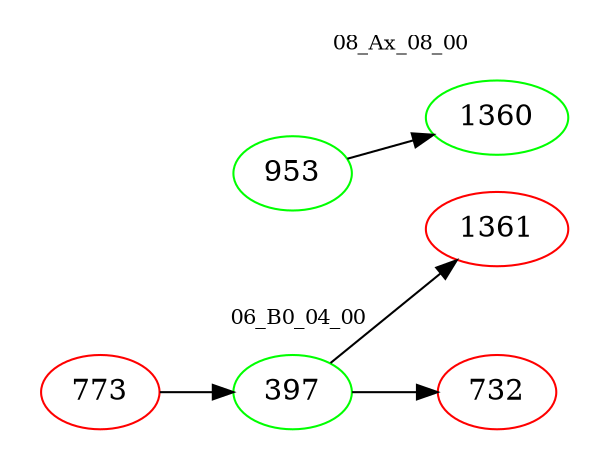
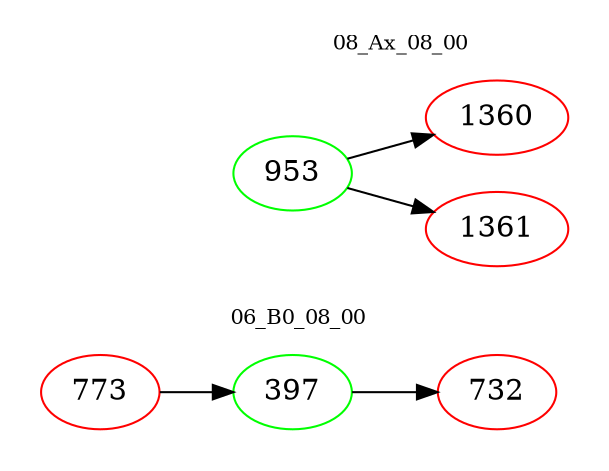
node "1360": color green -> red
edge "397" -> "1361": now "953" -> "1361"
cluster "06_B0_04_00": label "06_B0_04_00" -> "06_B0_08_00"
